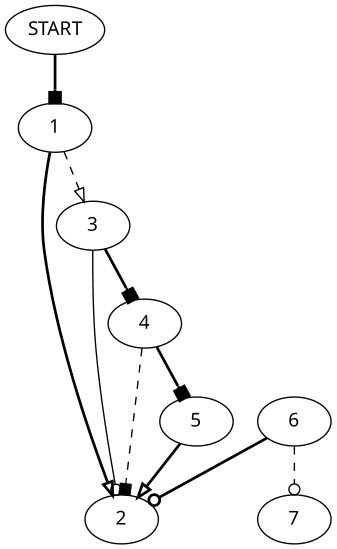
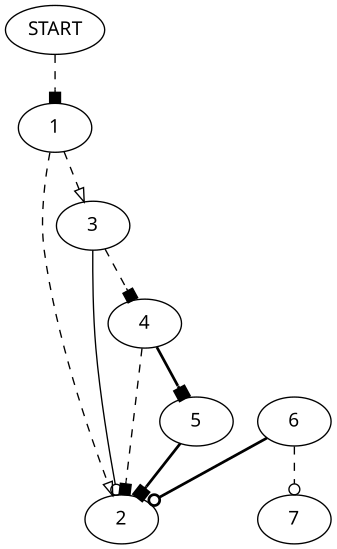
edge "START" -> "1": style bold -> dashed
edge "3" -> "4": style bold -> dashed
edge "1" -> "2": style bold -> dashed
edge "5" -> "2": arrowhead onormal -> box
